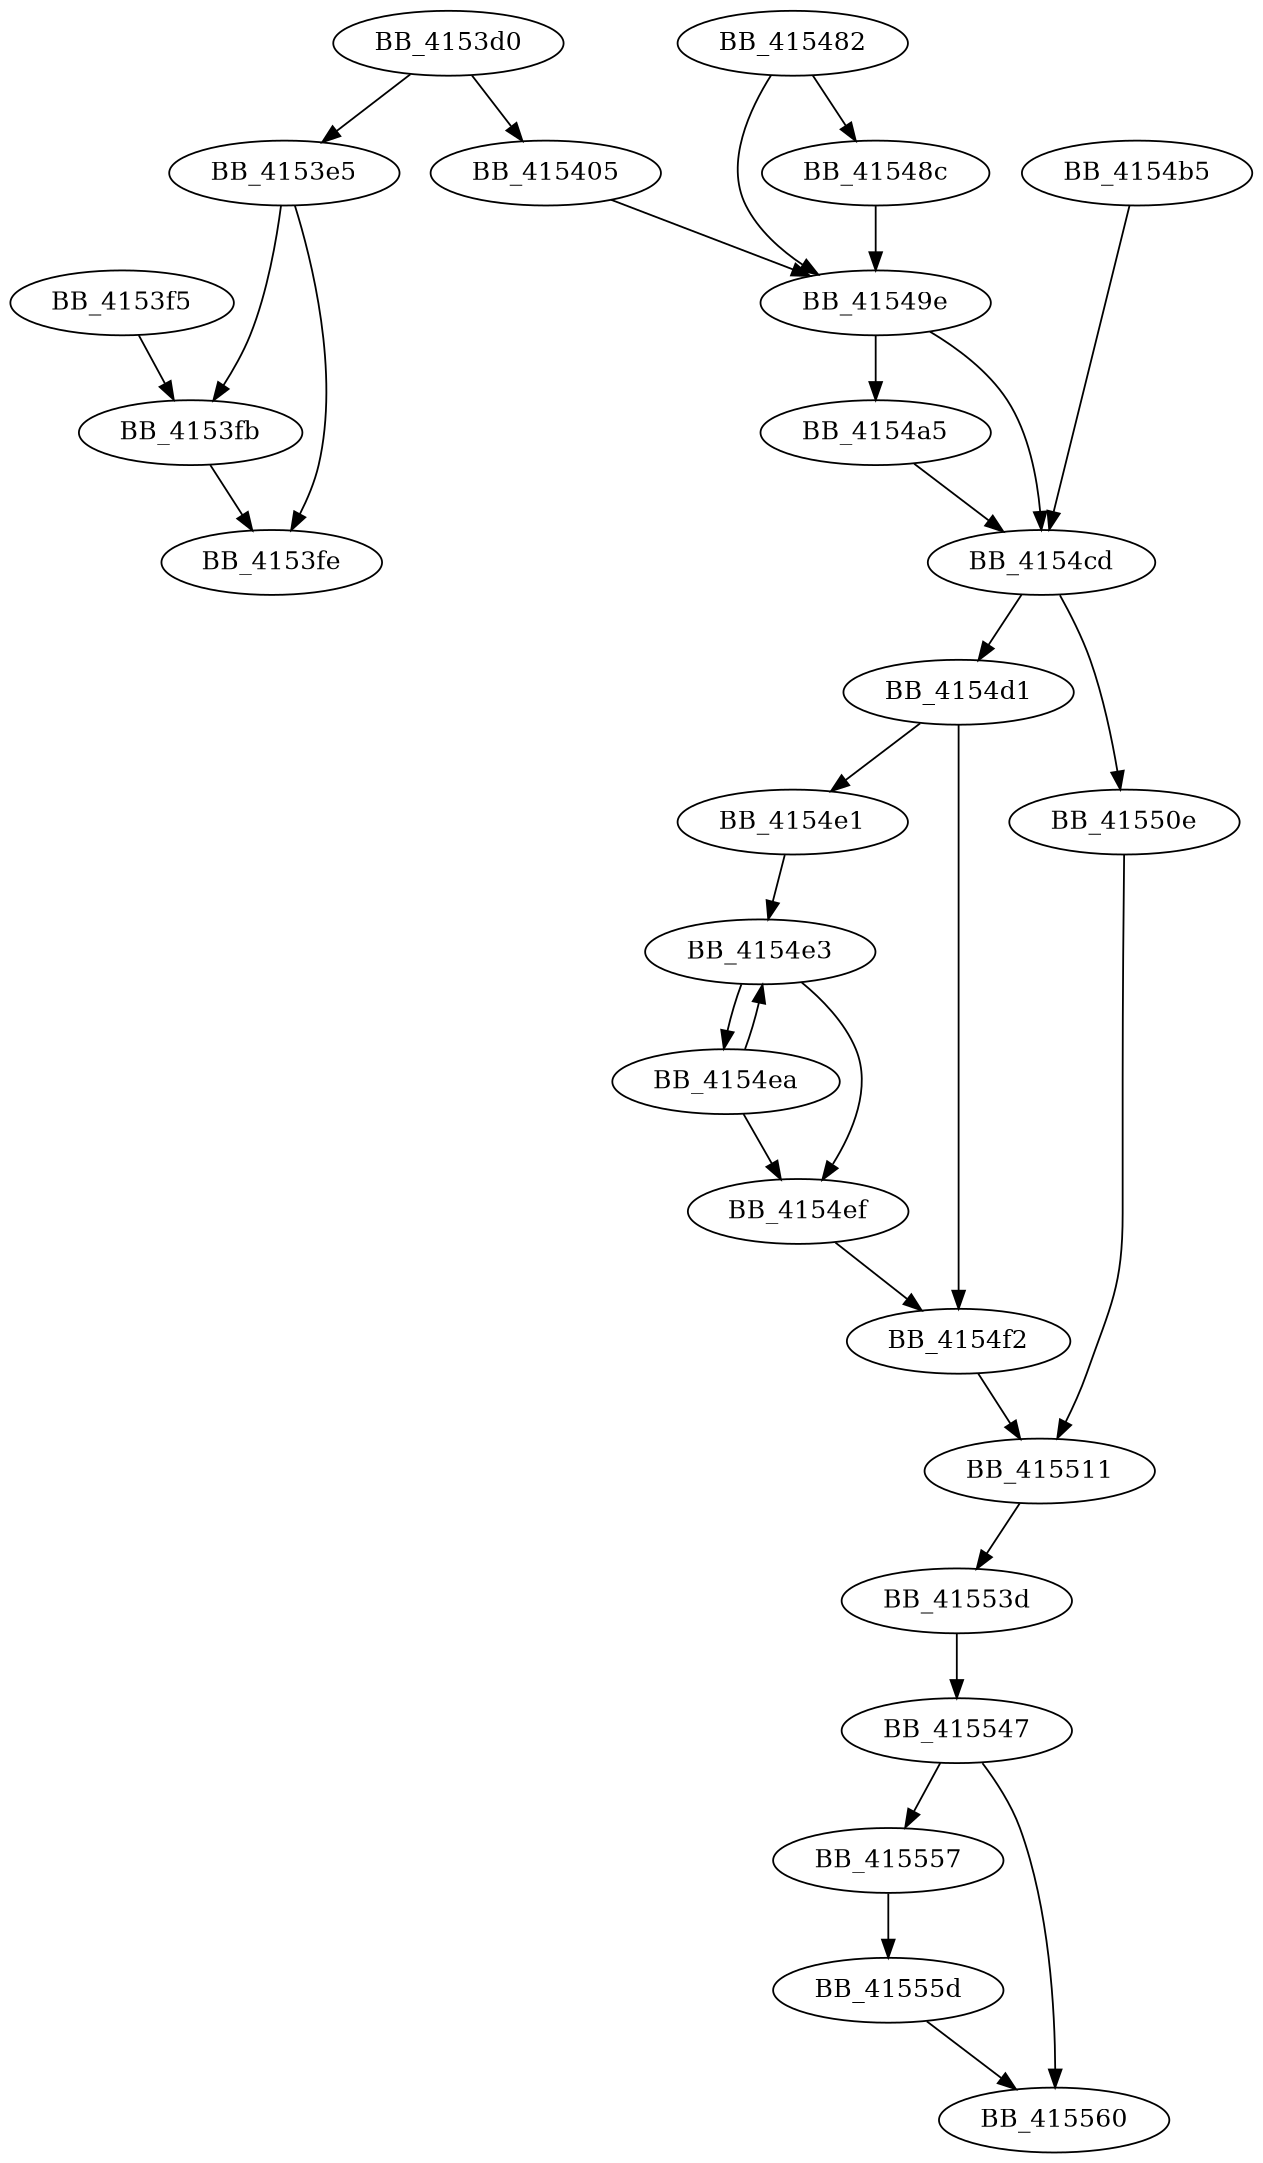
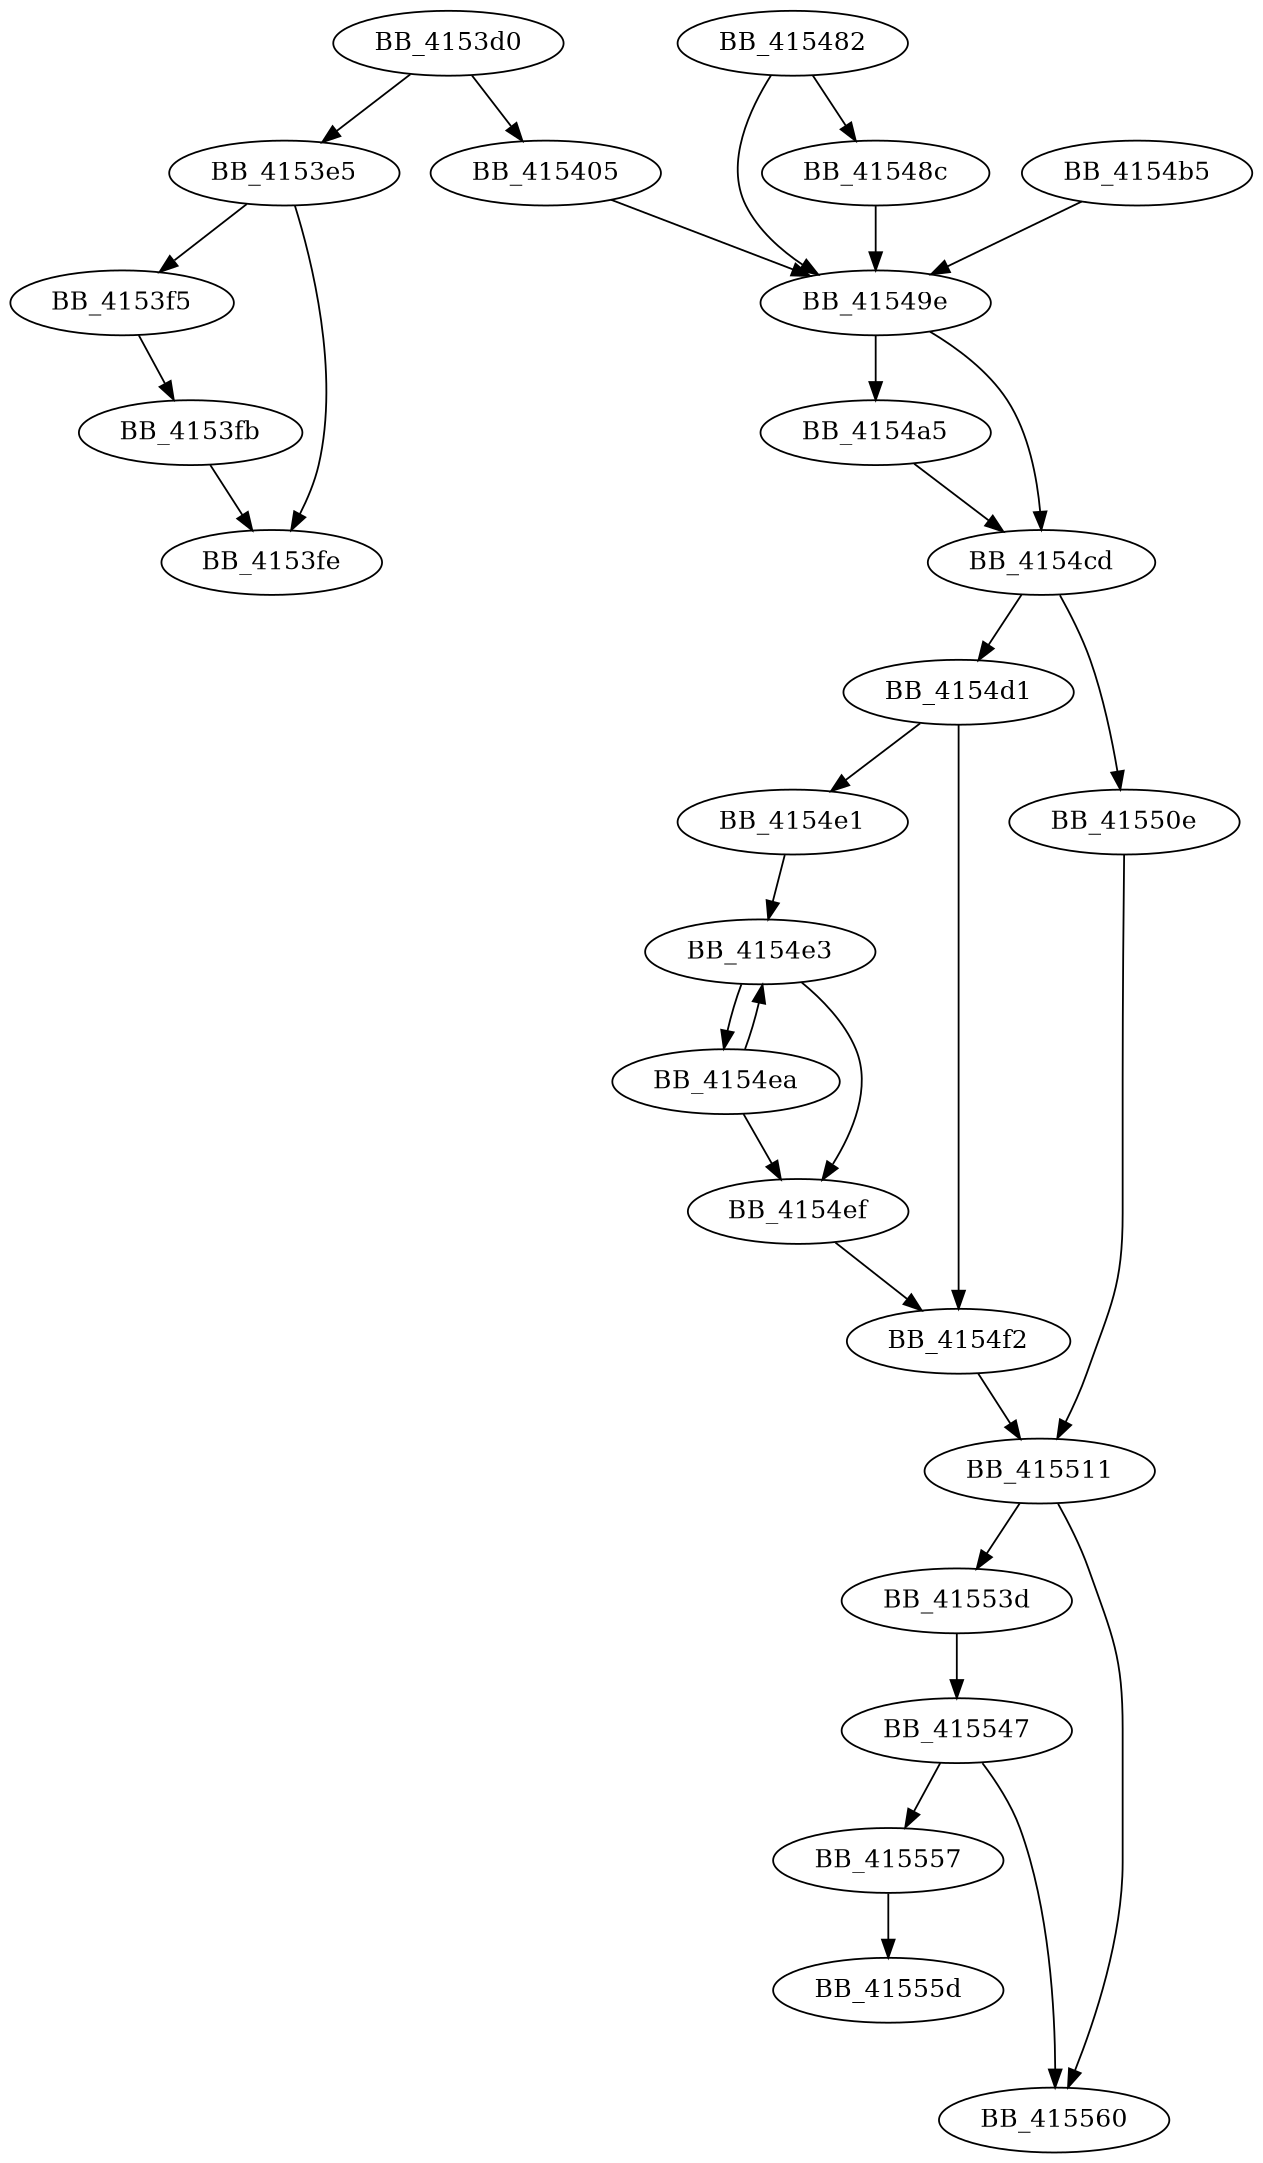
edge "BB_4153e5" -> "BB_4153fb": now "BB_4153e5" -> "BB_4153f5"
edge "BB_4154b5" -> "BB_4154cd": now "BB_4154b5" -> "BB_41549e"
edge "BB_41555d" -> "BB_415560": now "BB_415511" -> "BB_415560"
